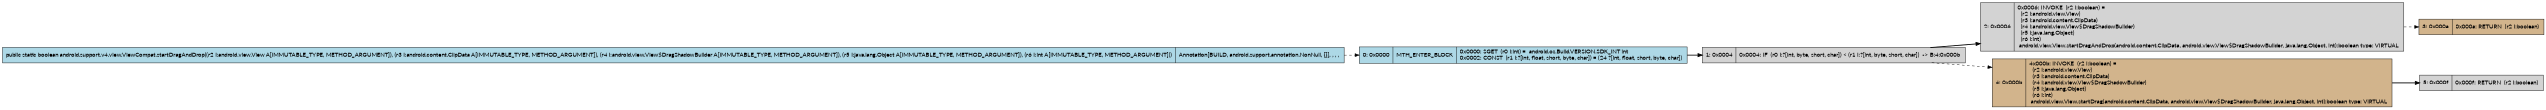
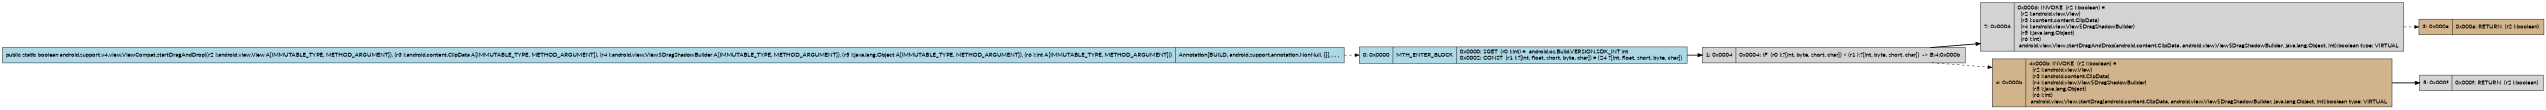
node "2: 0x0006": text "(r3 I:android.content.ClipData)" -> "(r3 I:content.content.ClipData)"
